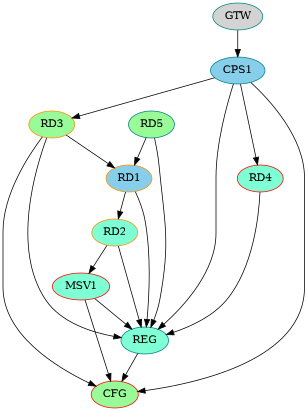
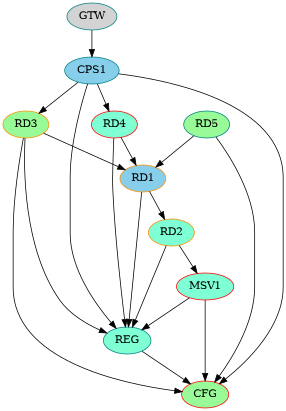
edge "RD4" -> "RD1": added
edge "RD5" -> "REG": now "RD5" -> "CFG"
